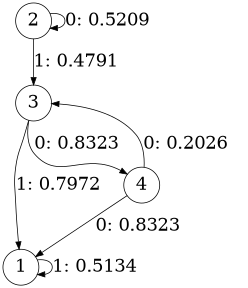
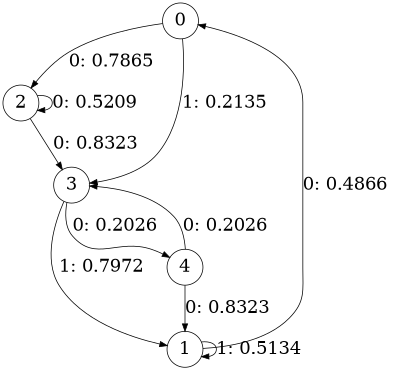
node "0": added
edge "2" -> "3": label "1: 0.4791   " -> "0: 0.8323   "
edge "3" -> "4": label "0: 0.8323   " -> "0: 0.2026   "
